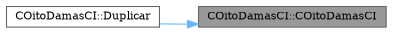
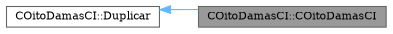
edge "COitoDamasCI::Duplicar" -> "COitoDamasCI::COitoDamasCI": reversed
